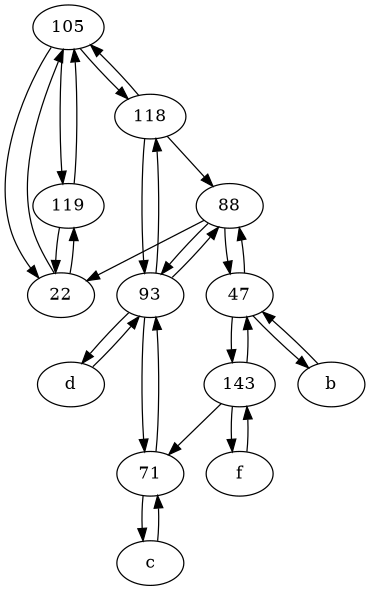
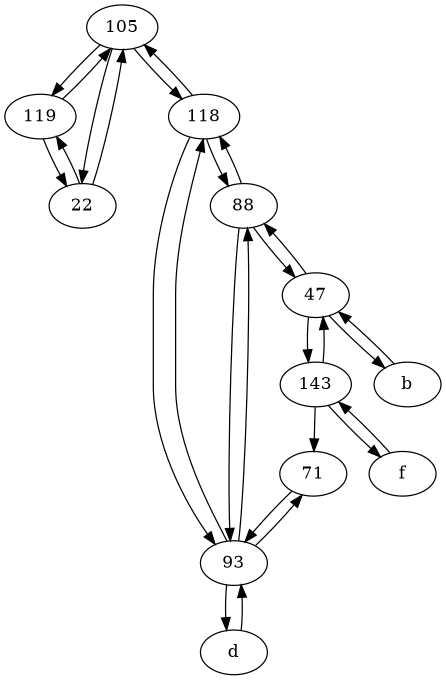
edge "88" -> "22": now "88" -> "118"
node "c": removed
